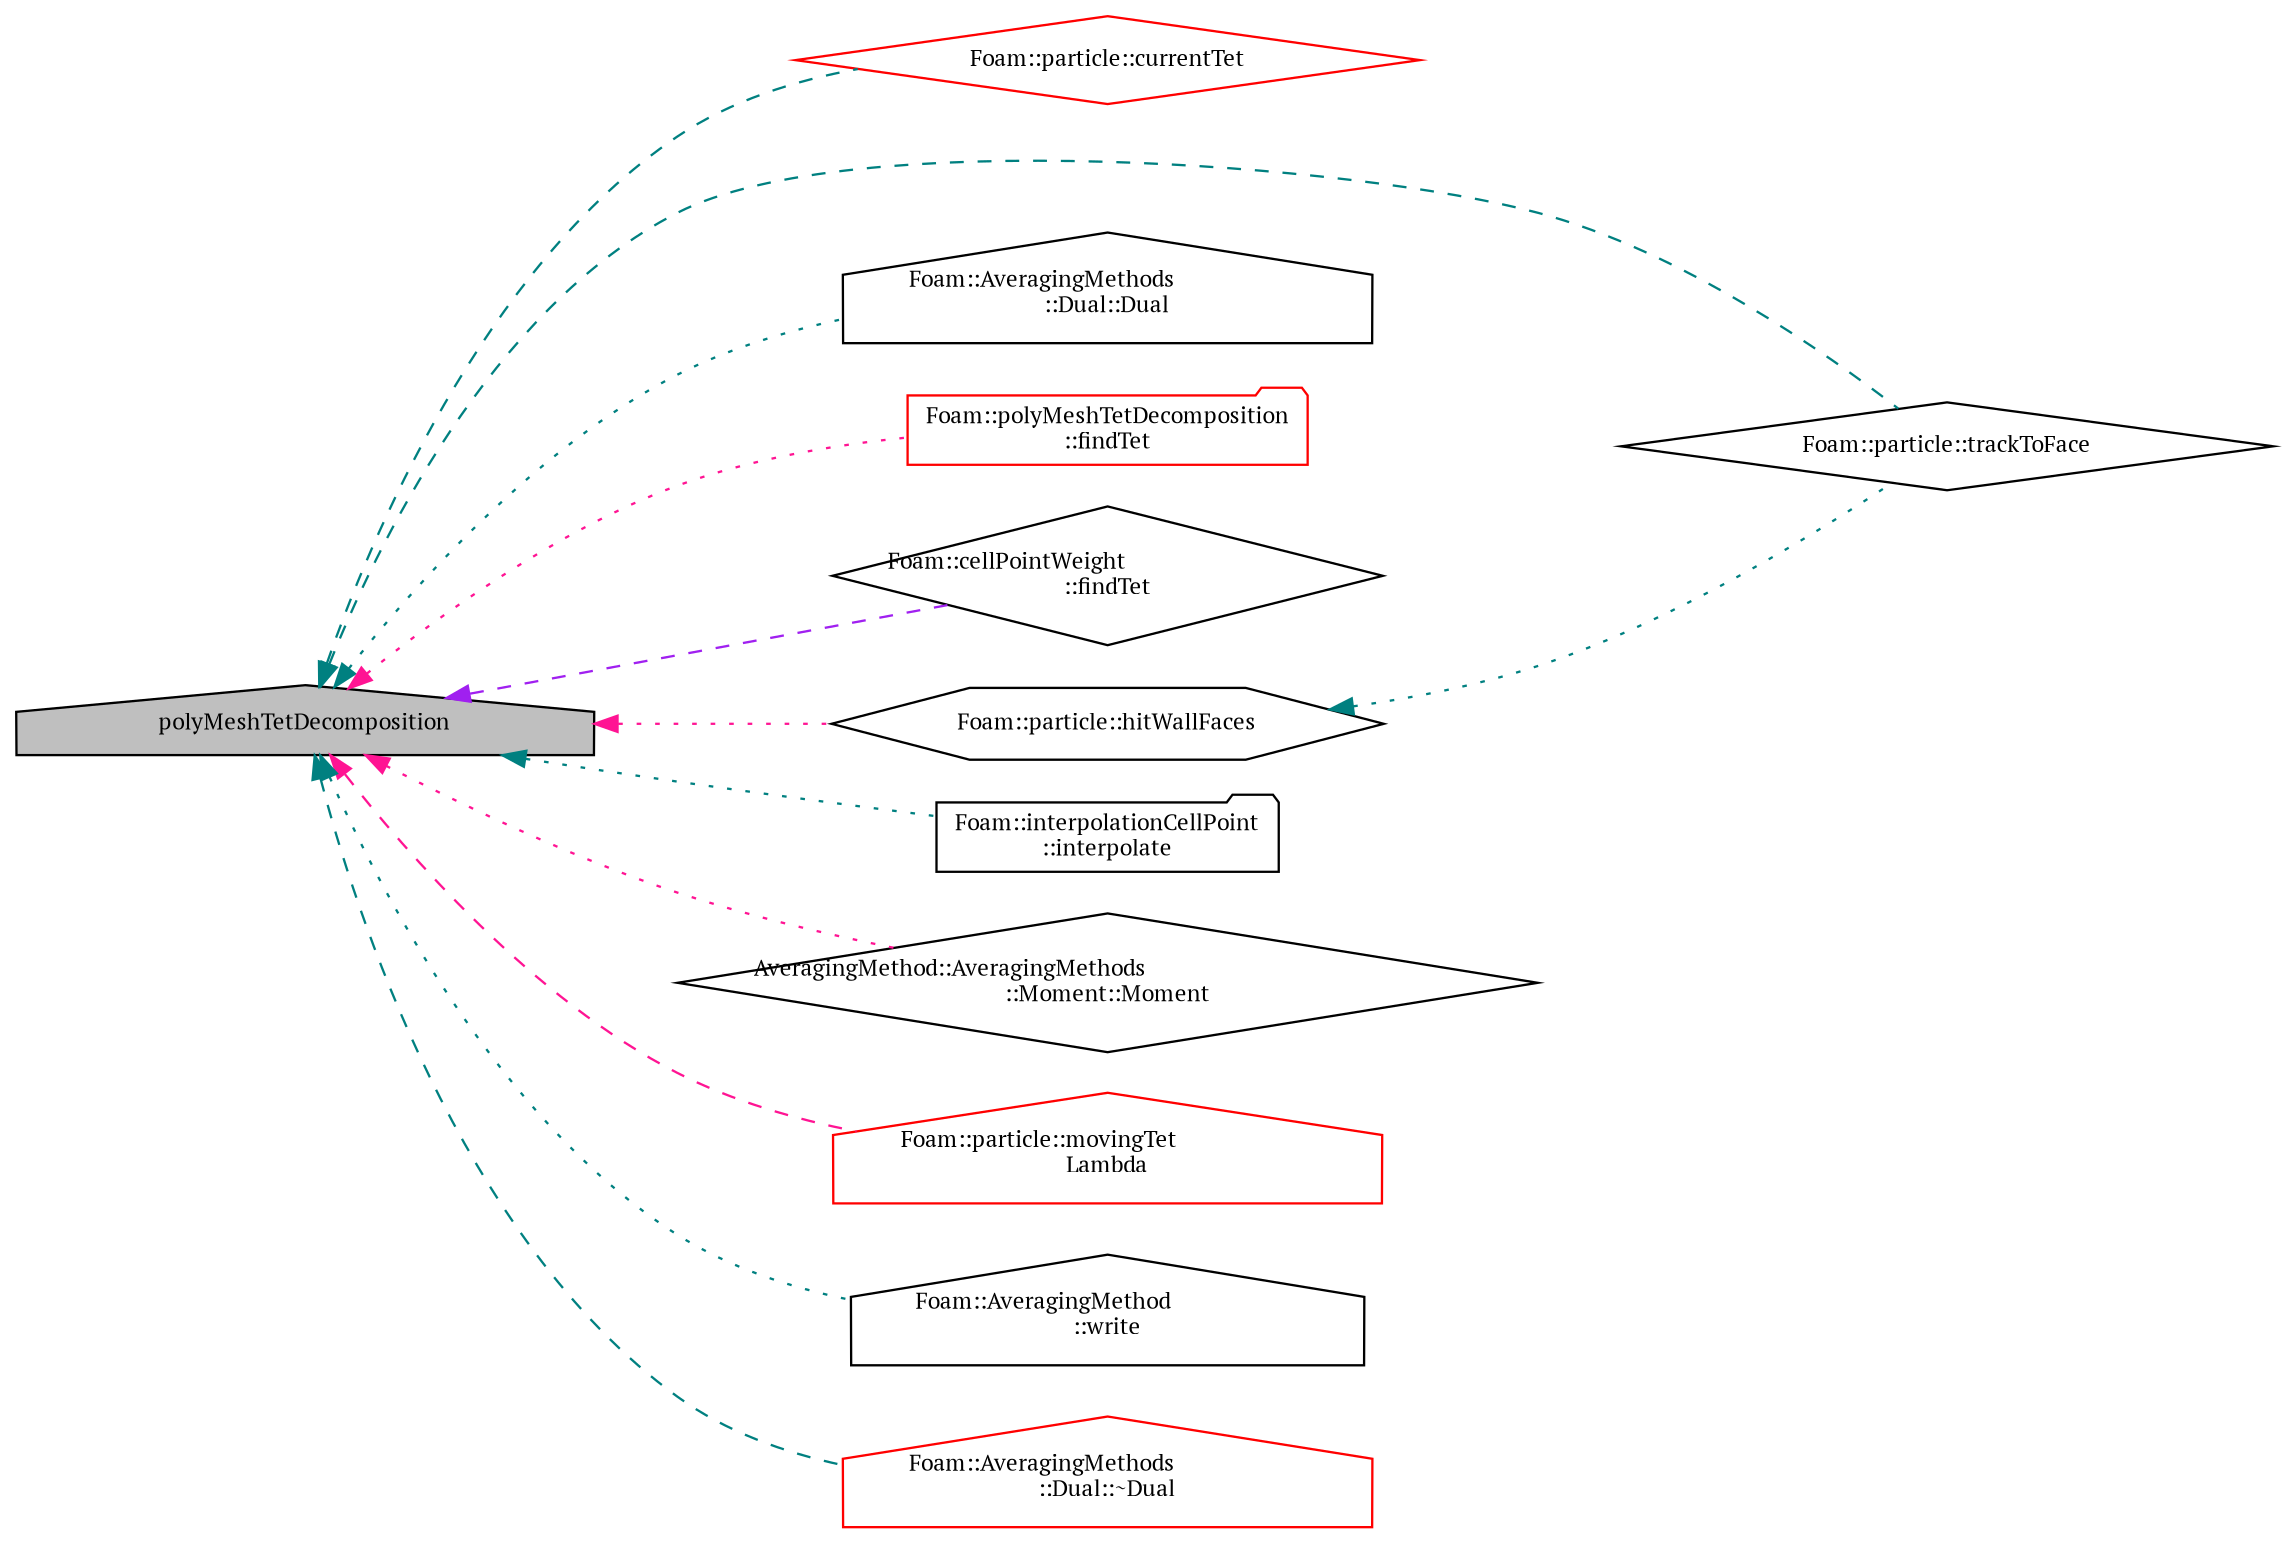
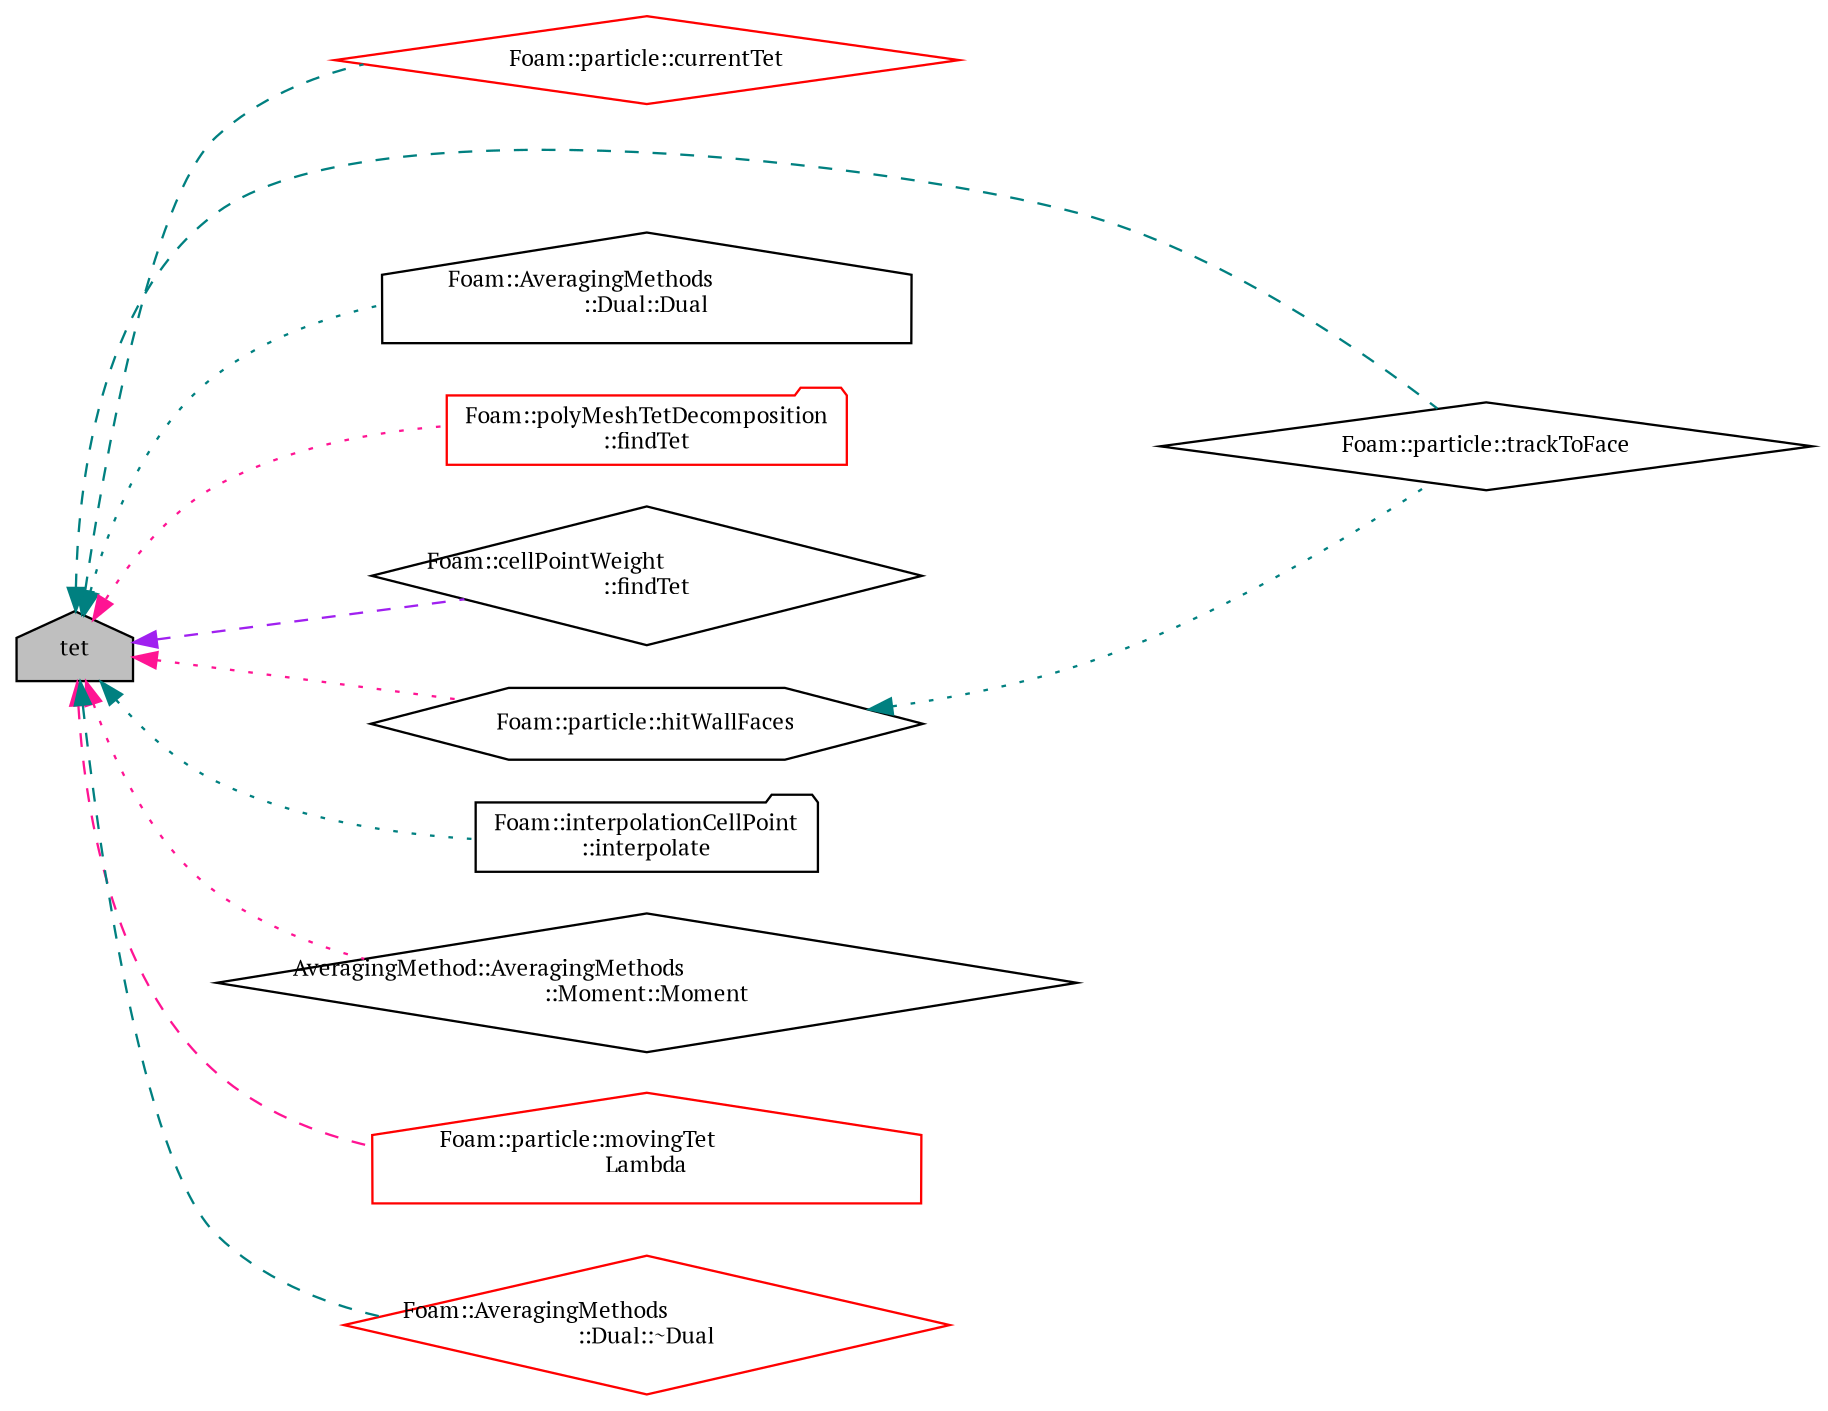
node "polyMeshTetDecomposition": label "polyMeshTetDecomposition" -> "tet"
node "Foam::AveragingMethod ::write": removed
node "Foam::AveragingMethods ::Dual::~Dual": shape house -> diamond
